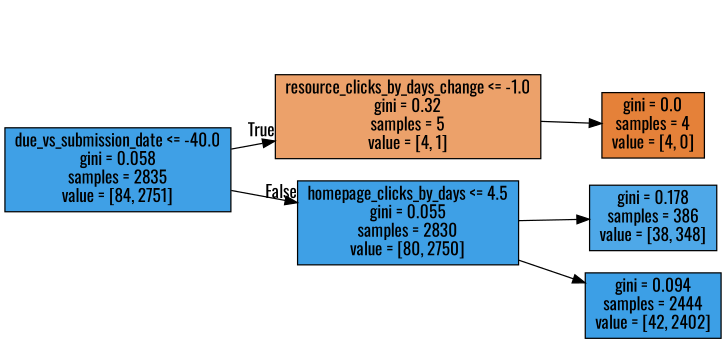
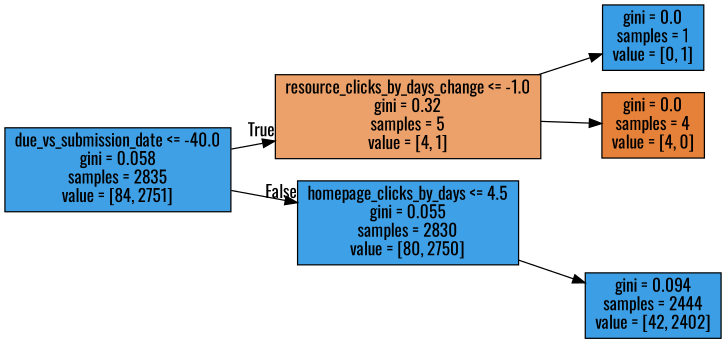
node "gini = 0.0 samples = 1 value = [0, 1]": added
node "gini = 0.178 samples = 386 value = [38, 348]": removed
